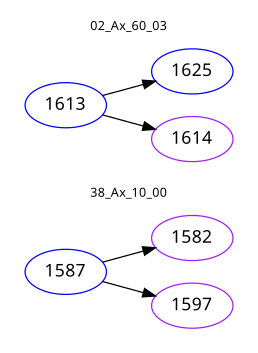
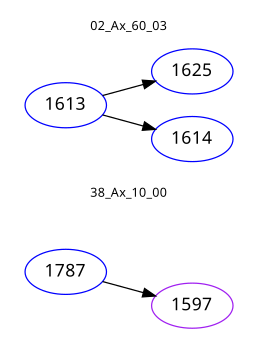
node "1614": color purple -> blue
node "1582": removed
node "1587": label "1587" -> "1787"
